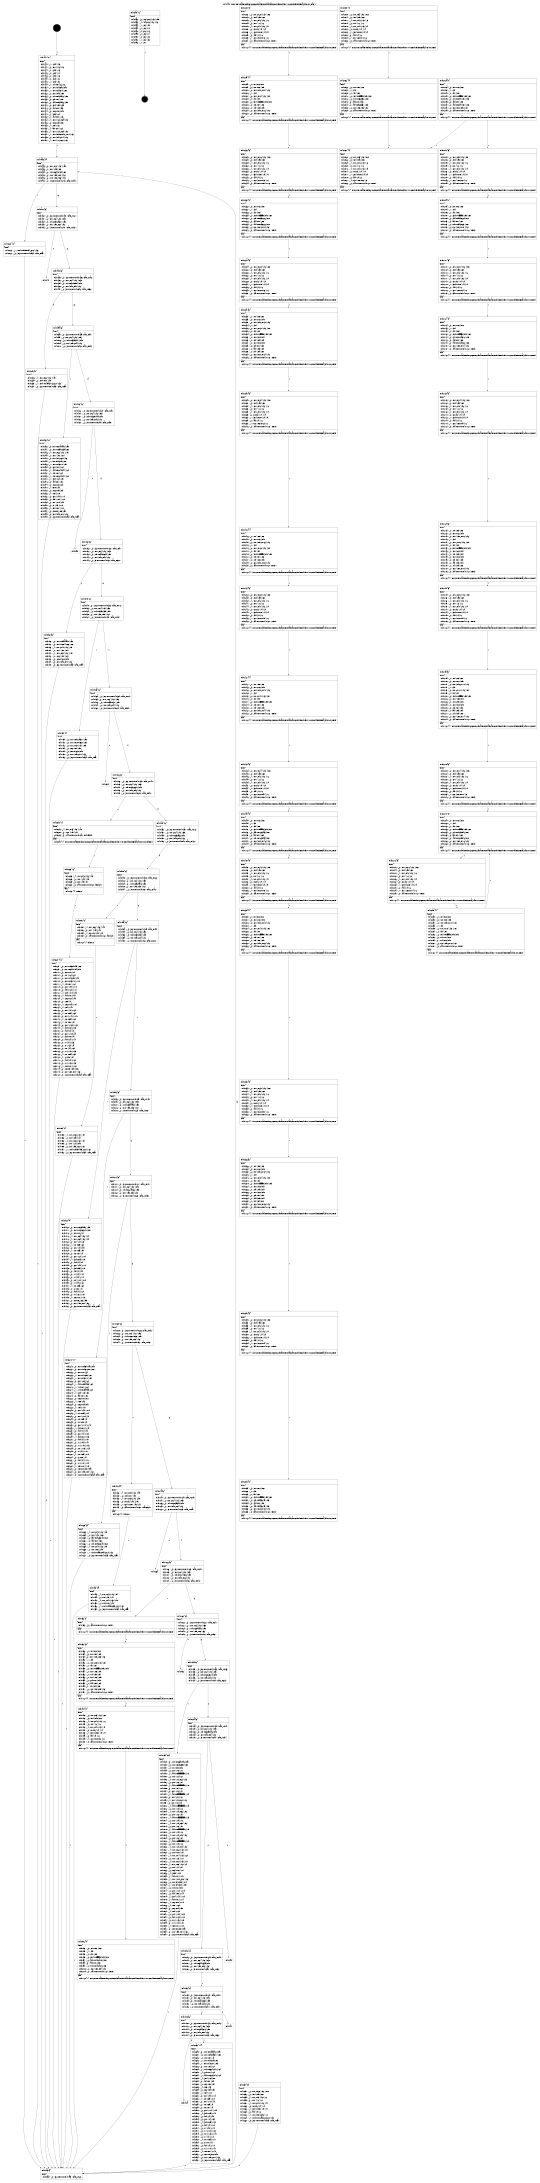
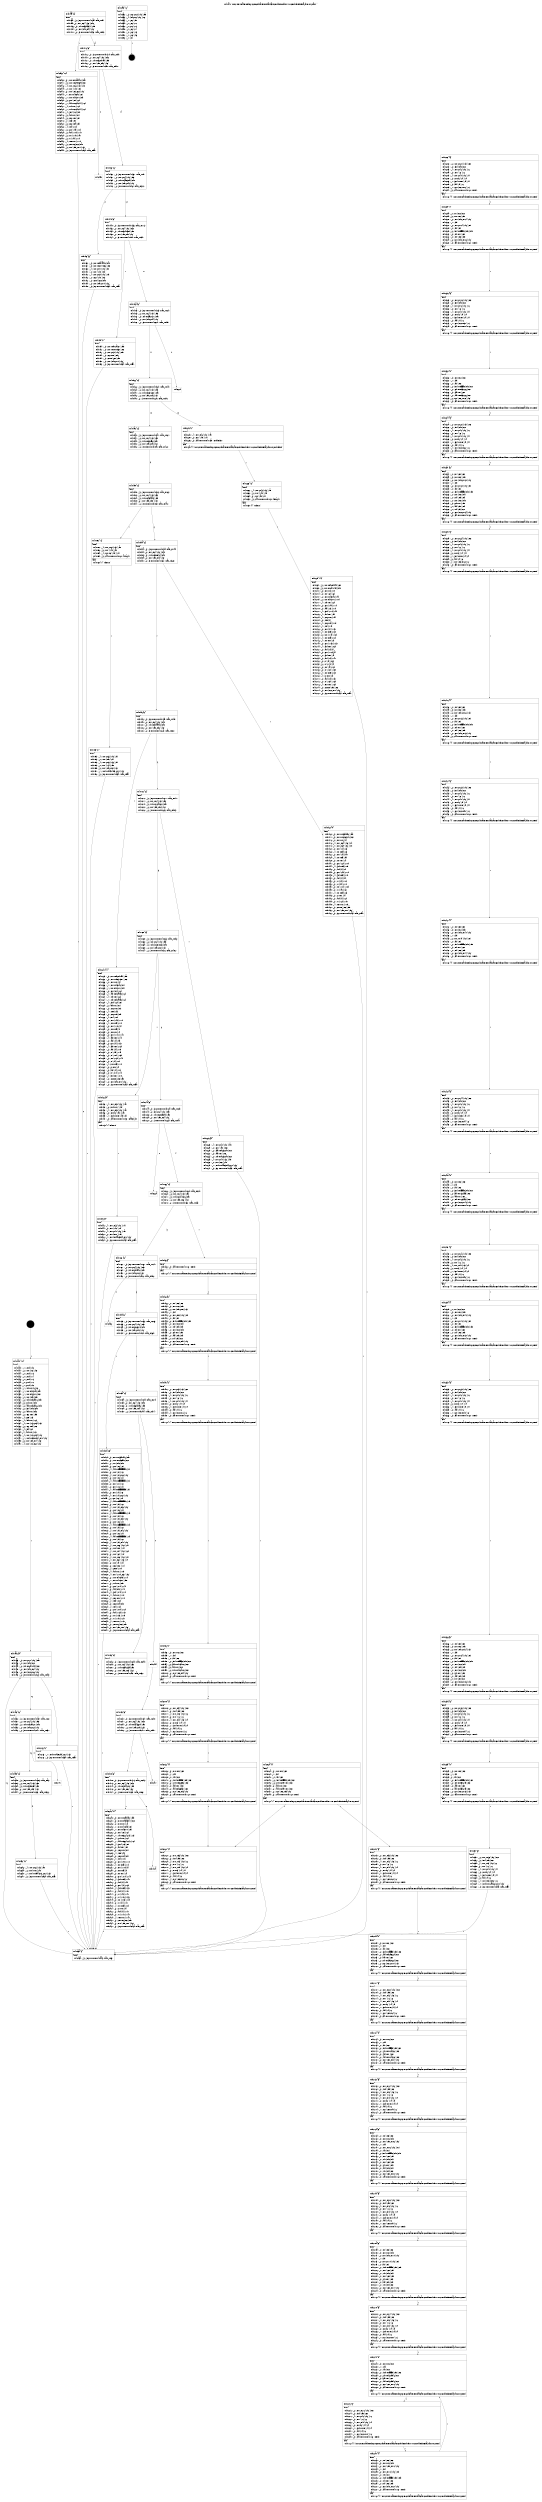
edge "0x401ade [28]" -> "0x401afa [28]": removed, label "15"
edge "0x401fe6 [40]" -> "0x40200e [42]": added, label "1"
edge "0x4025c9 [40]" -> "0x4025f1 [52]": added, label "1"
edge "0x401cd6 [28]" -> "0x401cf2 [28]": now "0x4029b4" -> "0x401cf2 [28]"
